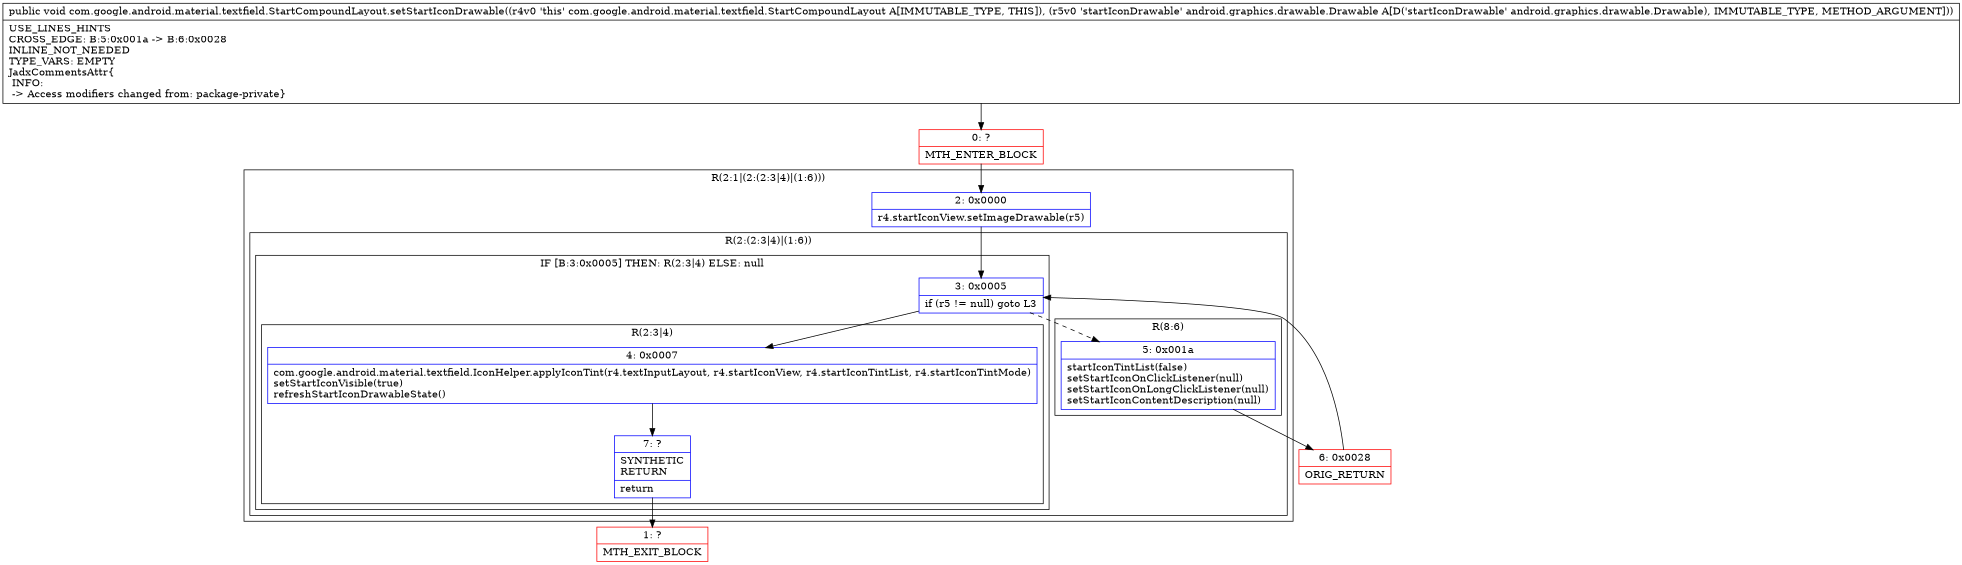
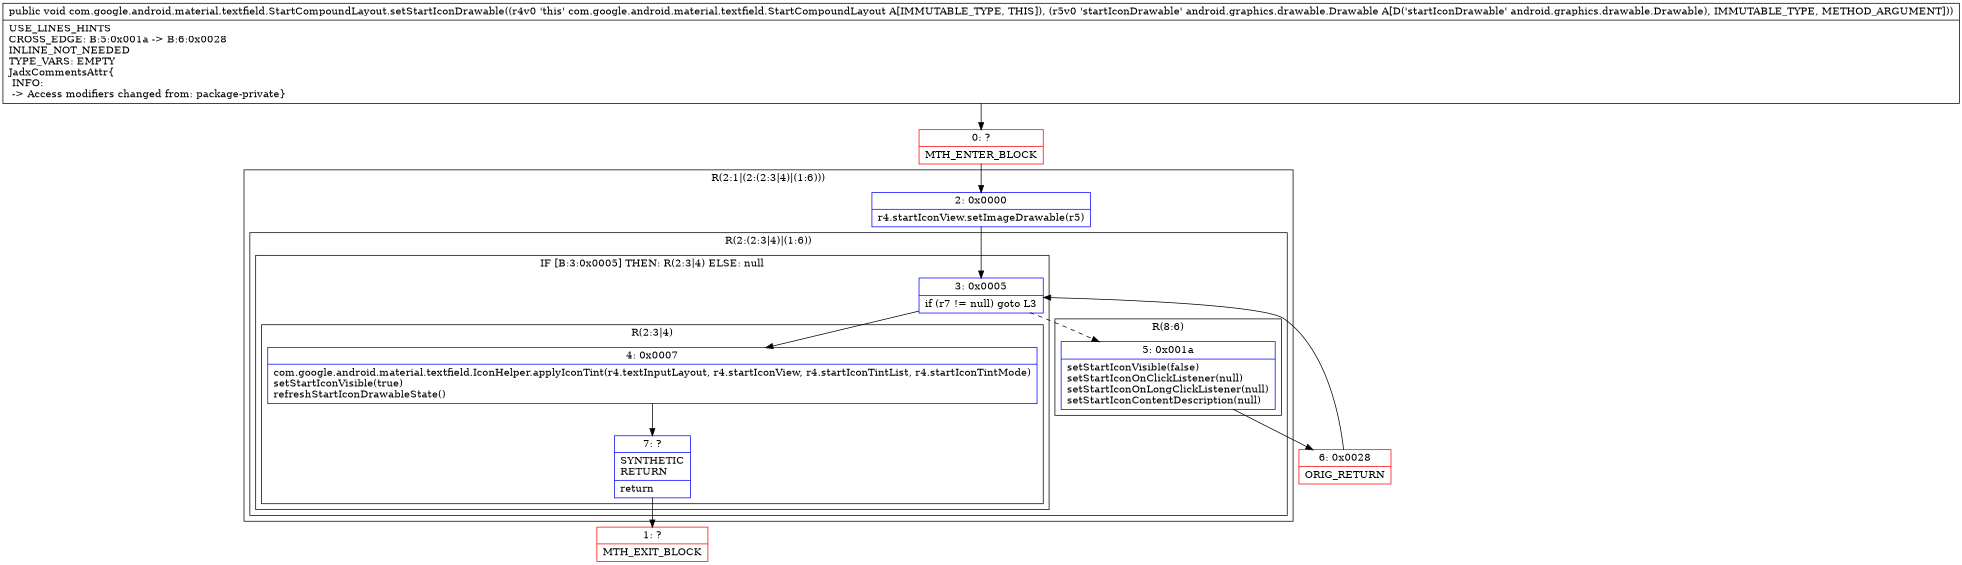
node "3: 0x0005": text "if (r5 != null) goto L3" -> "if (r7 != null) goto L3"
node "5: 0x001a": text "startIconTintList(false)" -> "setStartIconVisible(false)"
